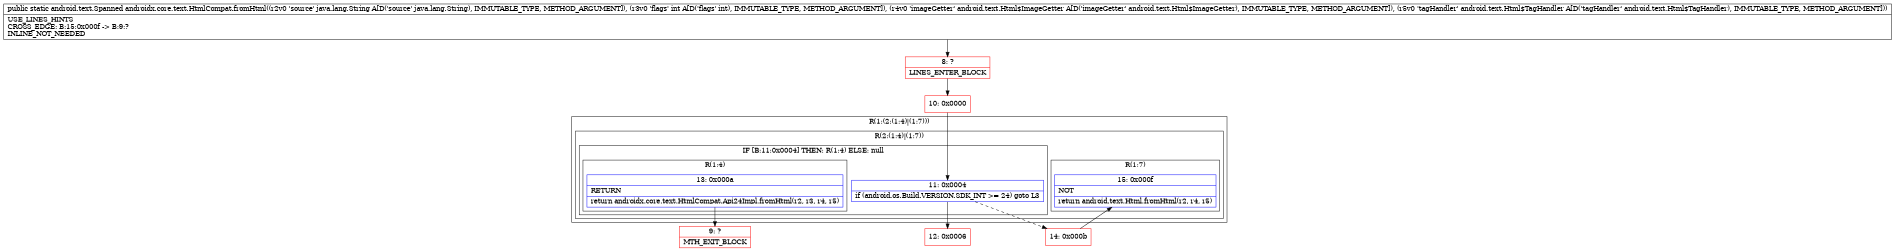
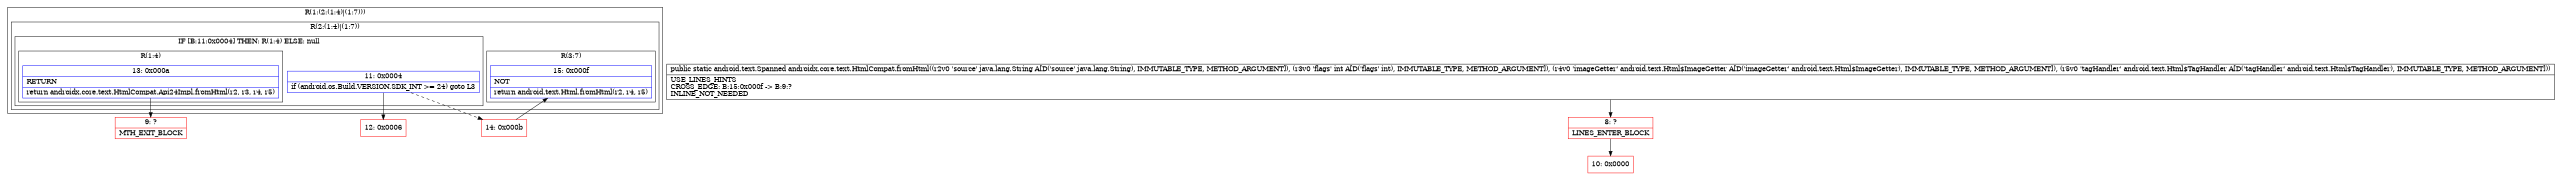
edge "10: 0x0000" -> "11: 0x0004": removed
cluster "R(1:7)": label "R(1:7)" -> "R(3:7)"
